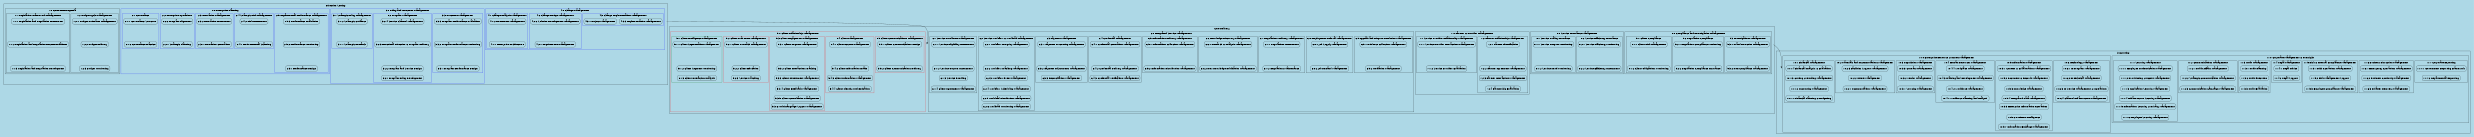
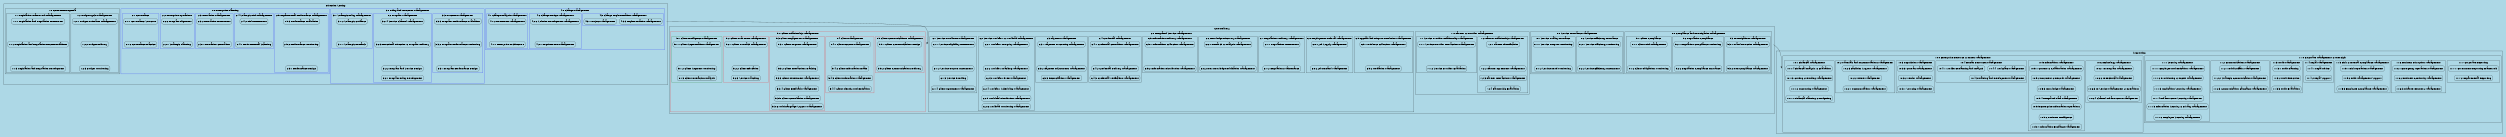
node "10.4.2 Workforce Management": removed
